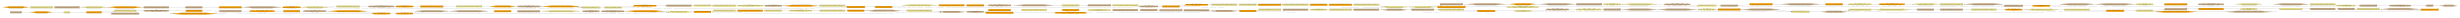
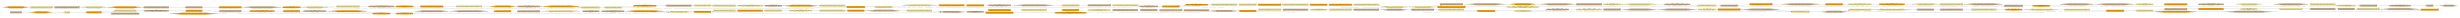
node "119 ResNet/Sequential[layer3]/Bottleneck[3]/RELU": fillcolor orange -> khaki
